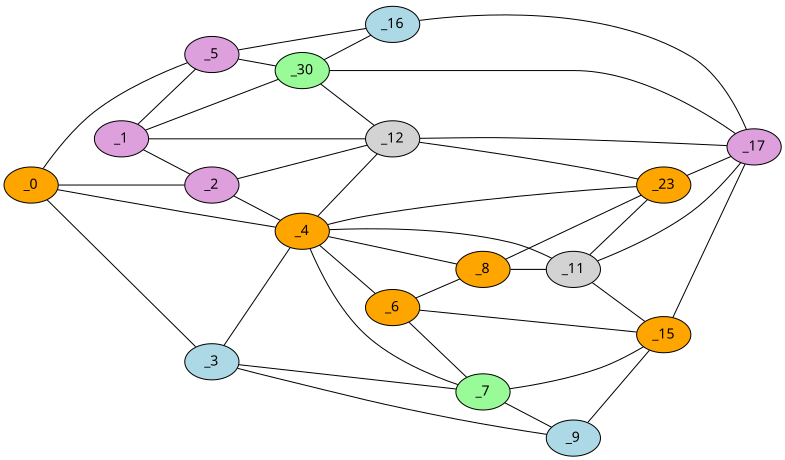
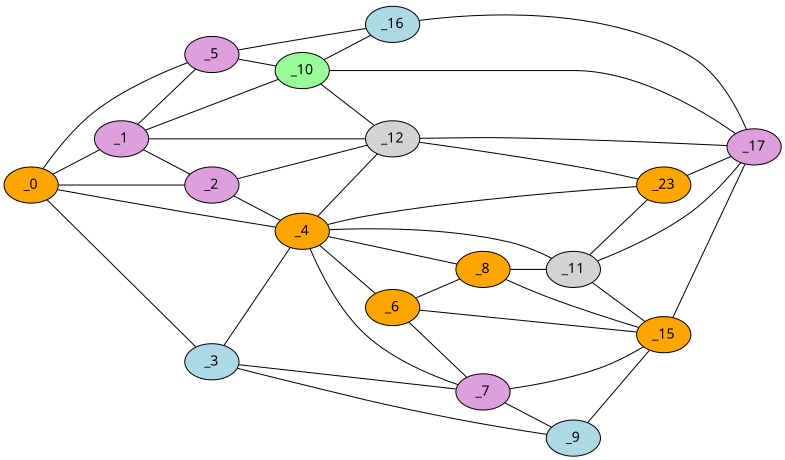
node "_30": label "_30" -> "_10"
edge "_1" -- "_0": added
edge "_23" -- "_8": now "_15" -- "_8"
node "_7": fillcolor palegreen -> plum
